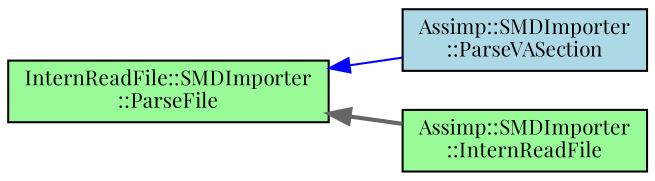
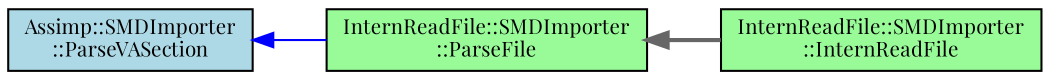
edge "Assimp::SMDImporter ::ParseVASection" -> "InternReadFile::SMDImporter ::ParseFile": reversed
node "Assimp::SMDImporter ::InternReadFile": label "Assimp::SMDImporter ::InternReadFile" -> "InternReadFile::SMDImporter ::InternReadFile"
